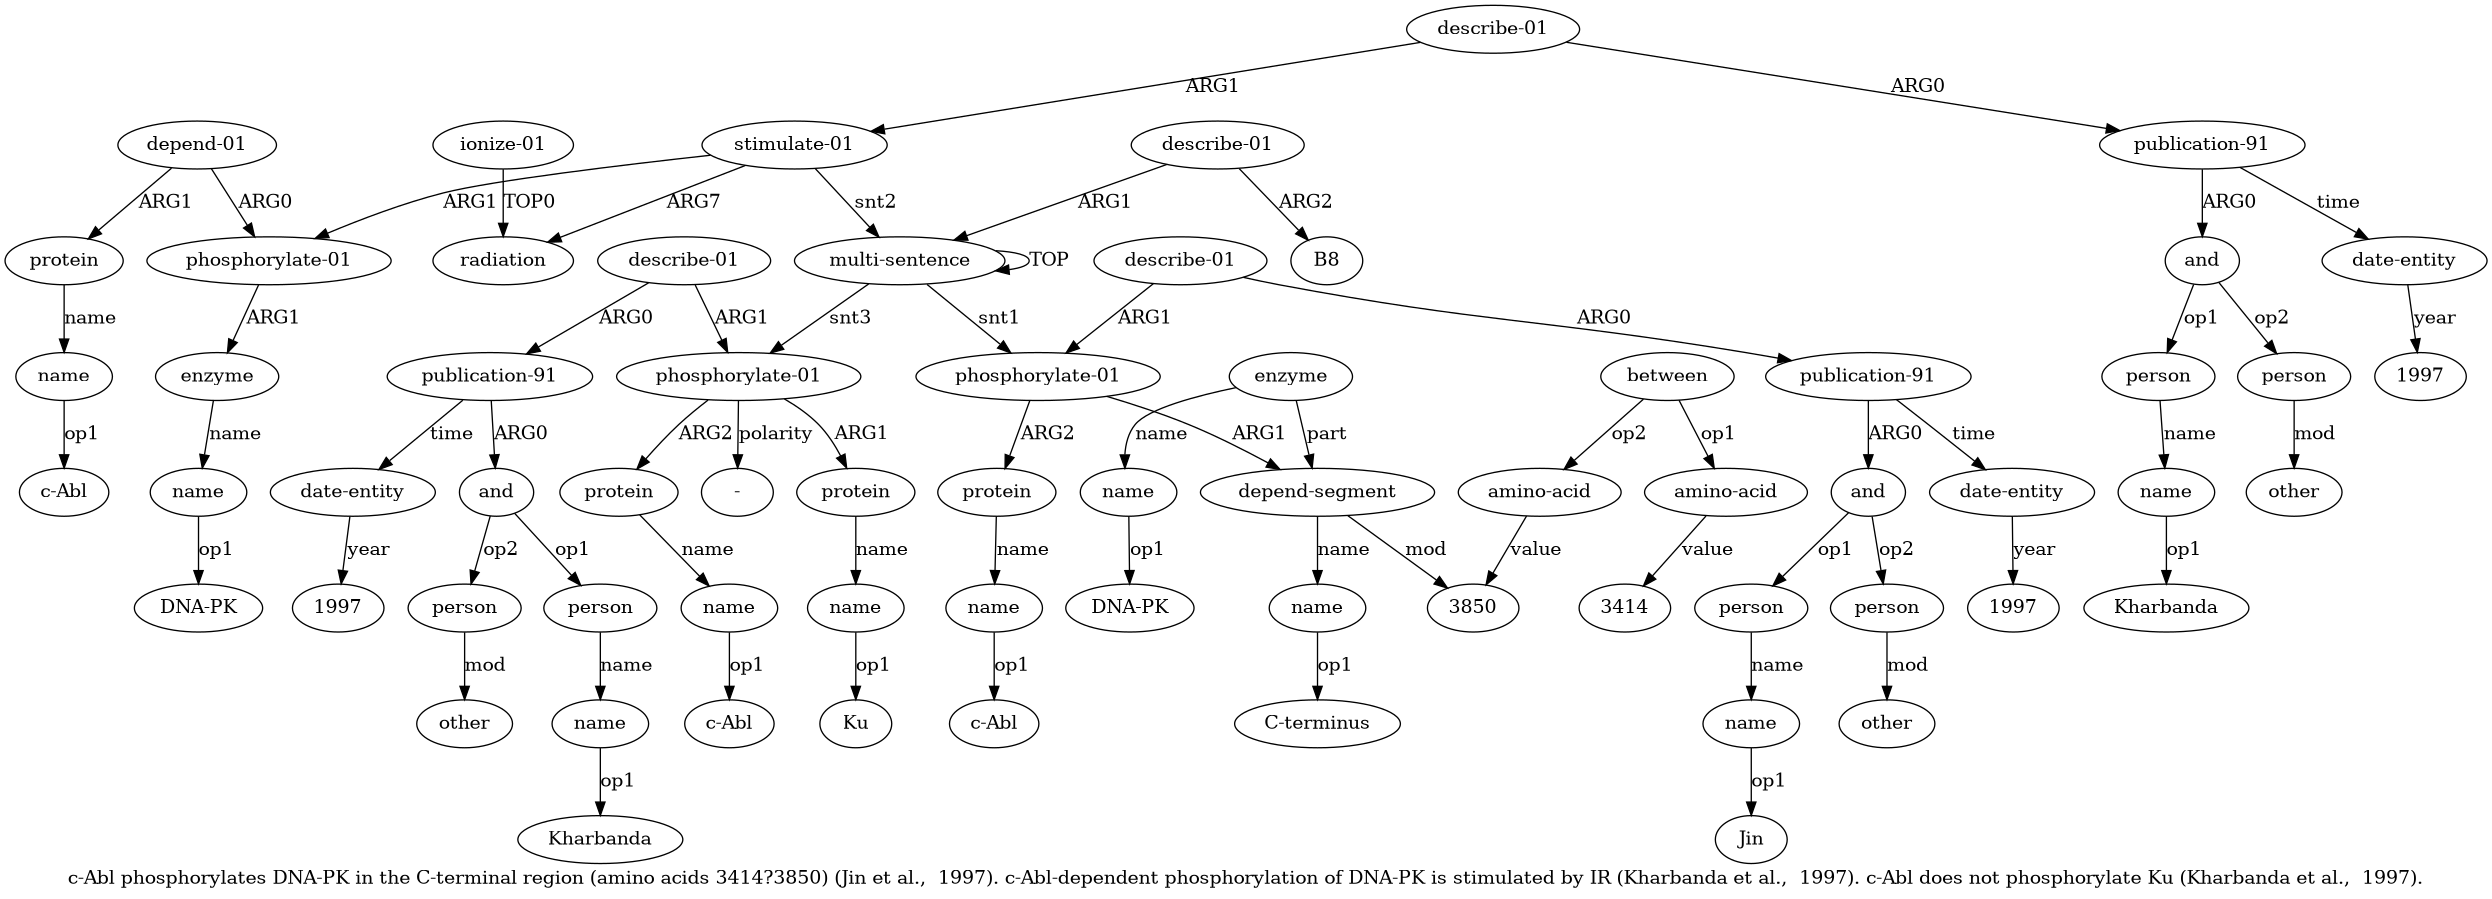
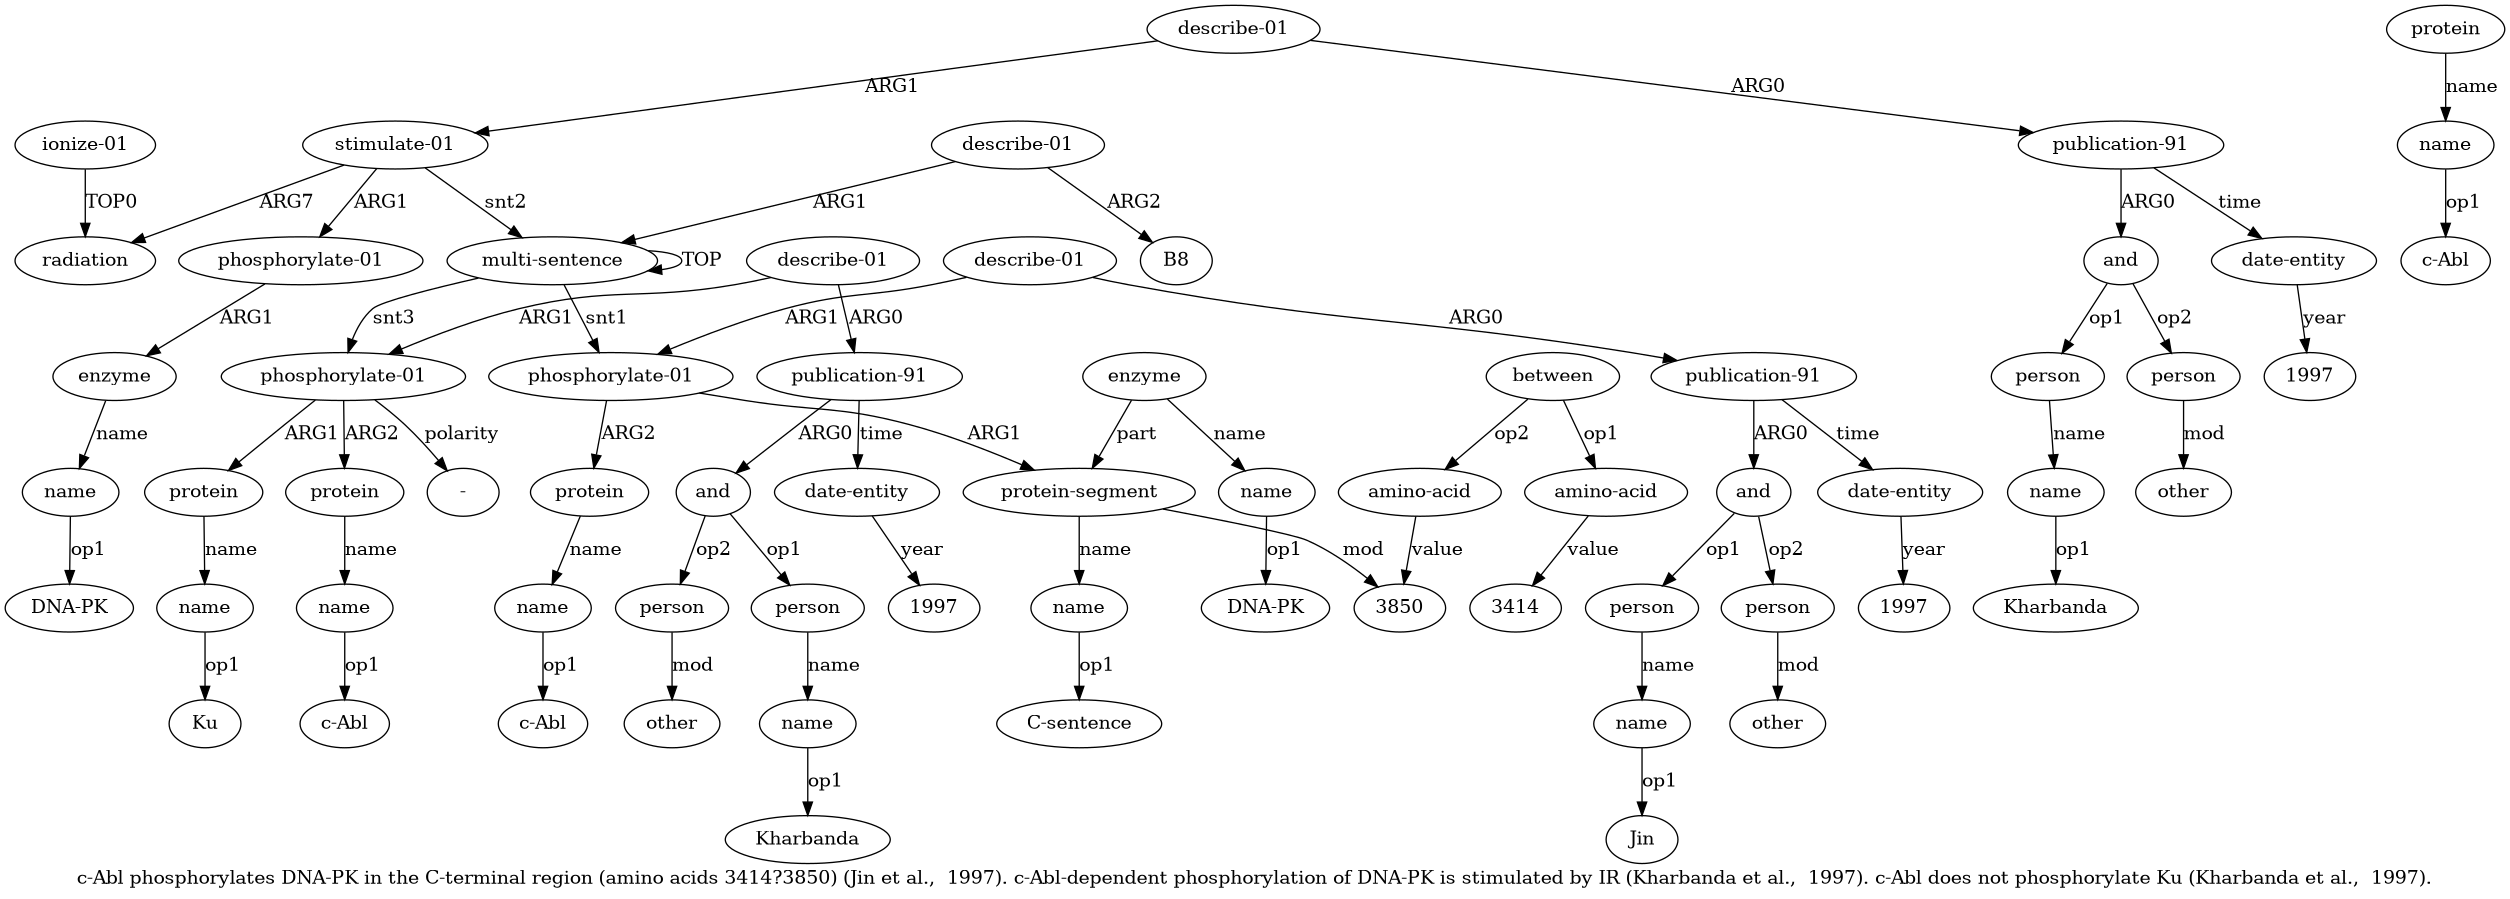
node "depend-01": removed
node "depend-segment": label "depend-segment" -> "protein-segment"
node "C-terminus": label "C-terminus" -> "C-sentence"
